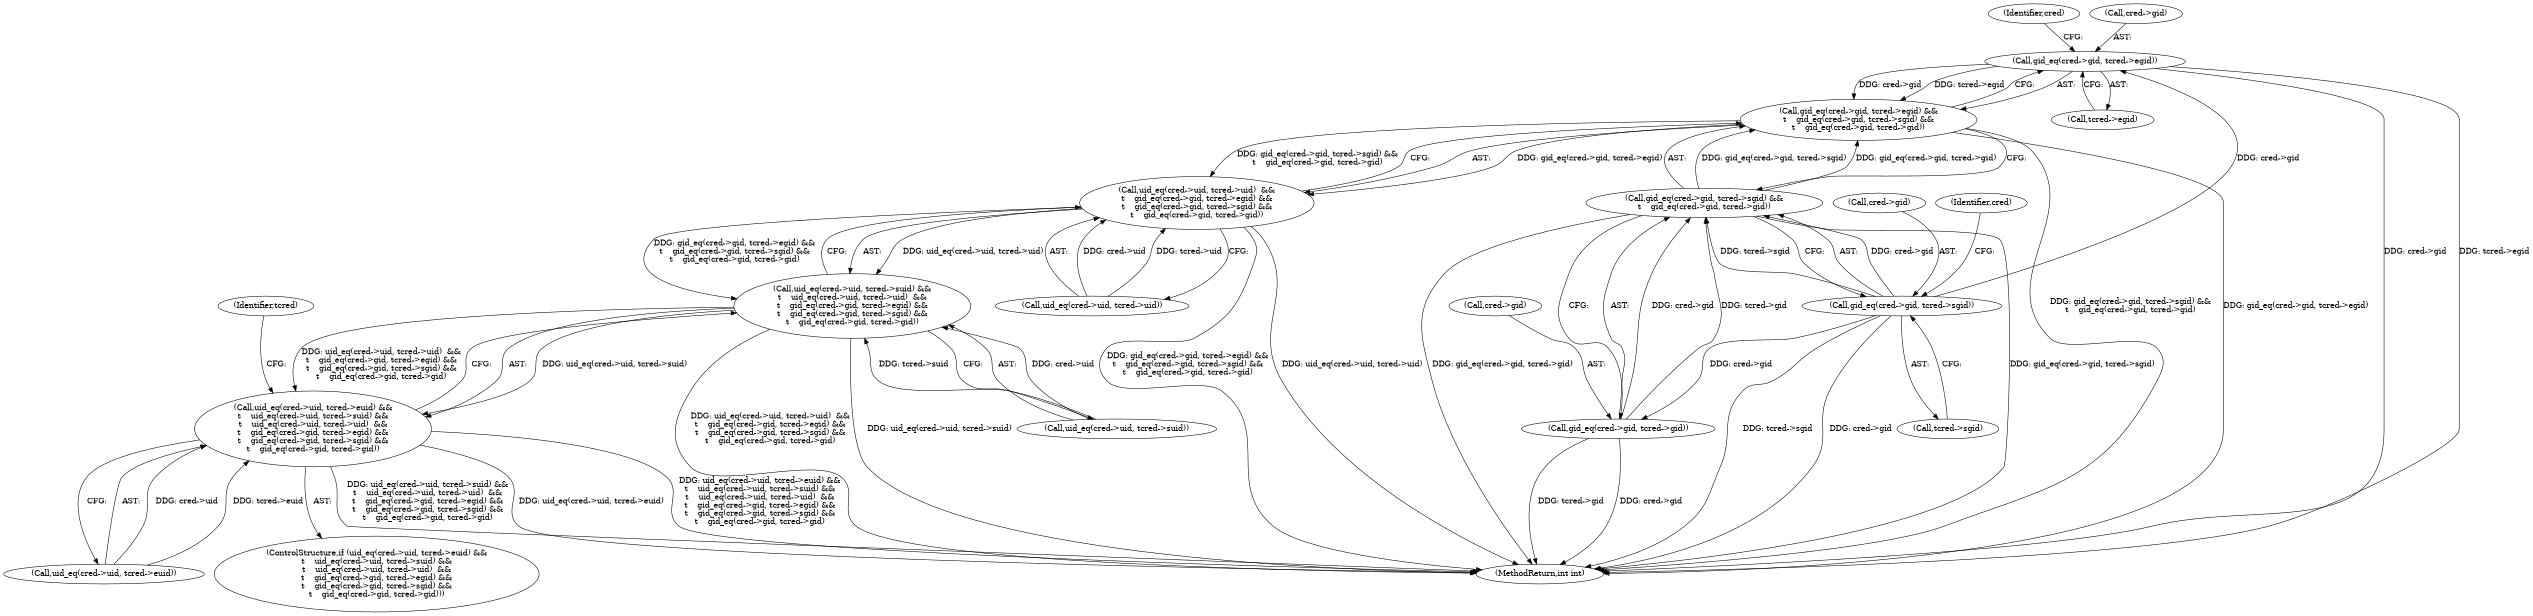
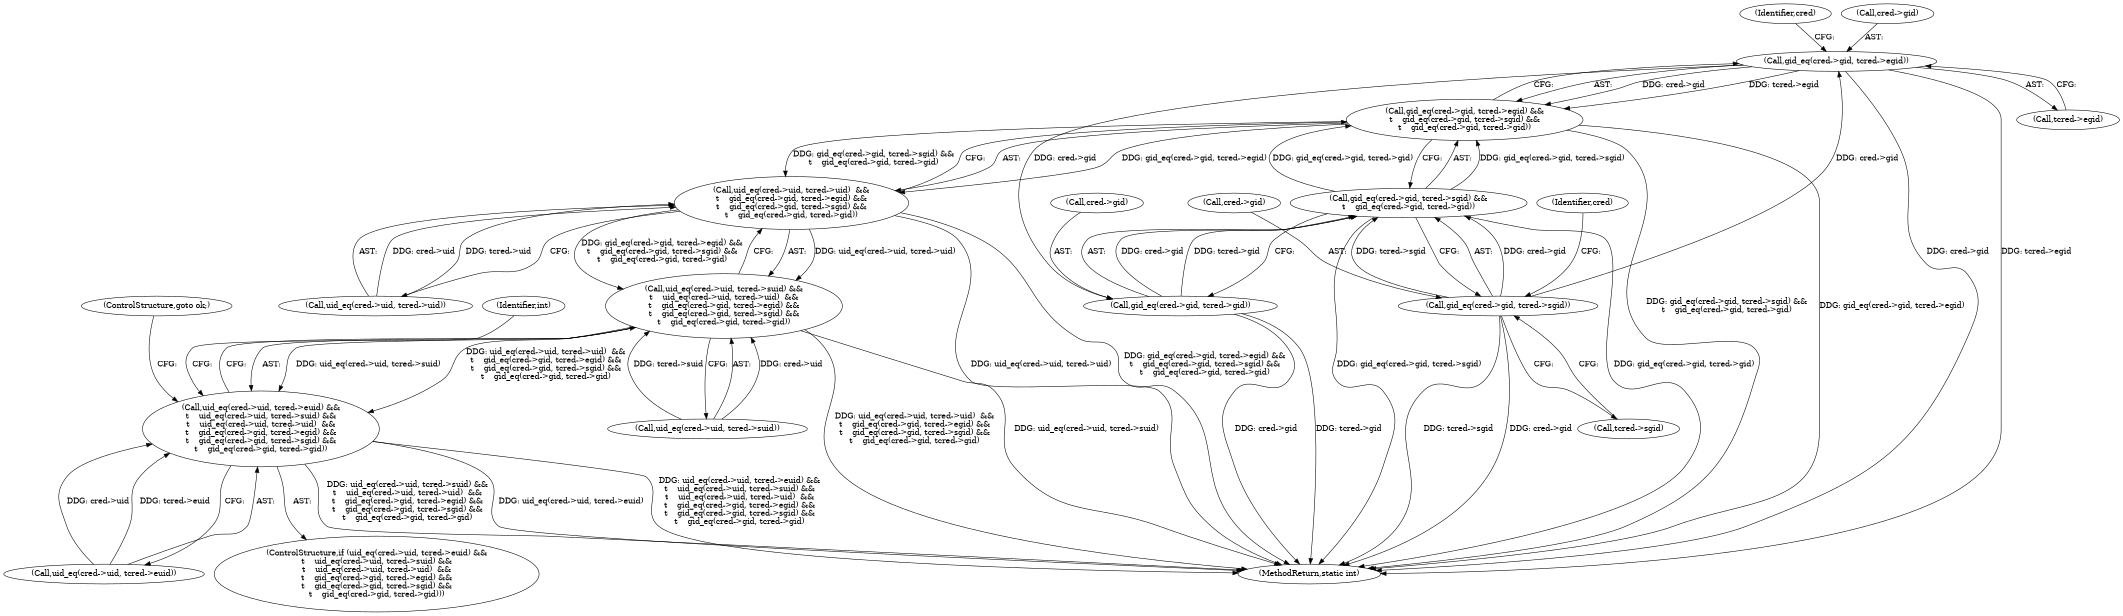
node "(ControlStructure,goto ok;)": added
node "(Identifier,tcred)": label "(Identifier,tcred)" -> "(Identifier,int)"
edge "(Call,gid_eq(cred->gid, tcred->sgid))" -> "(Call,gid_eq(cred->gid, tcred->gid))": now "(Call,gid_eq(cred->gid, tcred->egid))" -> "(Call,gid_eq(cred->gid, tcred->gid))"
edge "(Call,gid_eq(cred->gid, tcred->sgid))" -> "(Call,tcred->sgid)": label "AST: " -> "CFG: "
node "(MethodReturn,int int)": label "(MethodReturn,int int)" -> "(MethodReturn,static int)"
